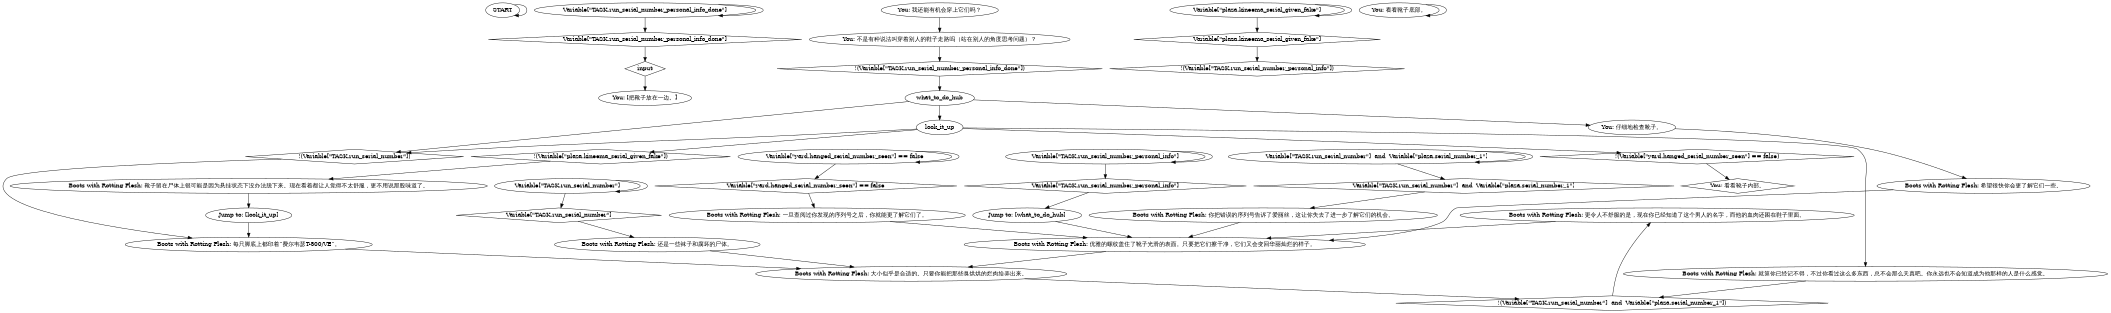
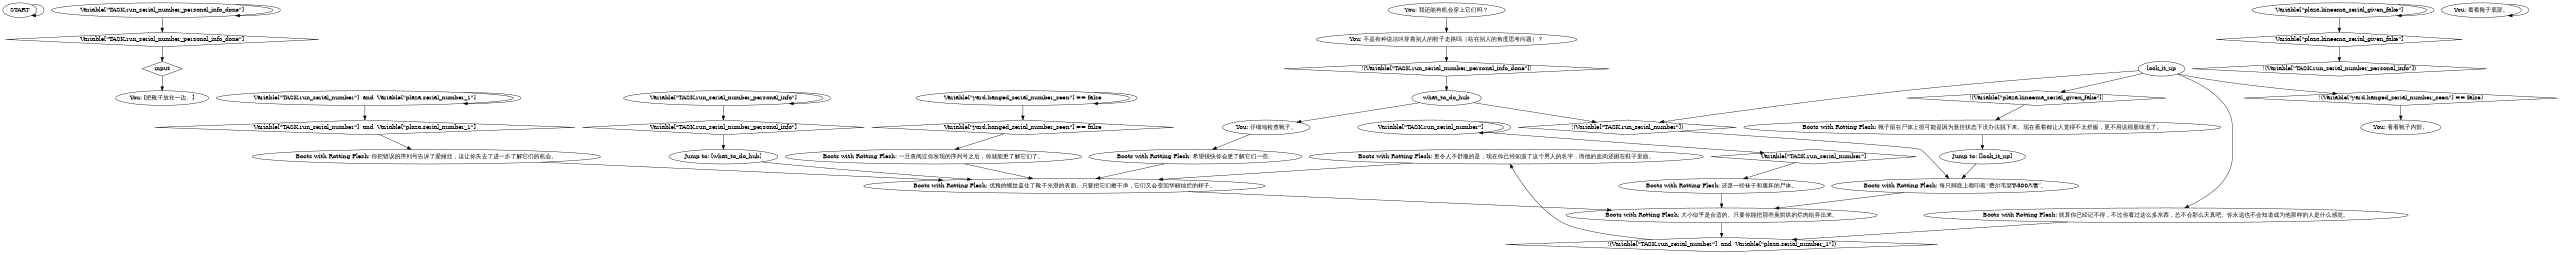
edge "what_to_do_hub" -> "look_it_up": removed
node "You: 看看靴子内部。": shape diamond -> ellipse
